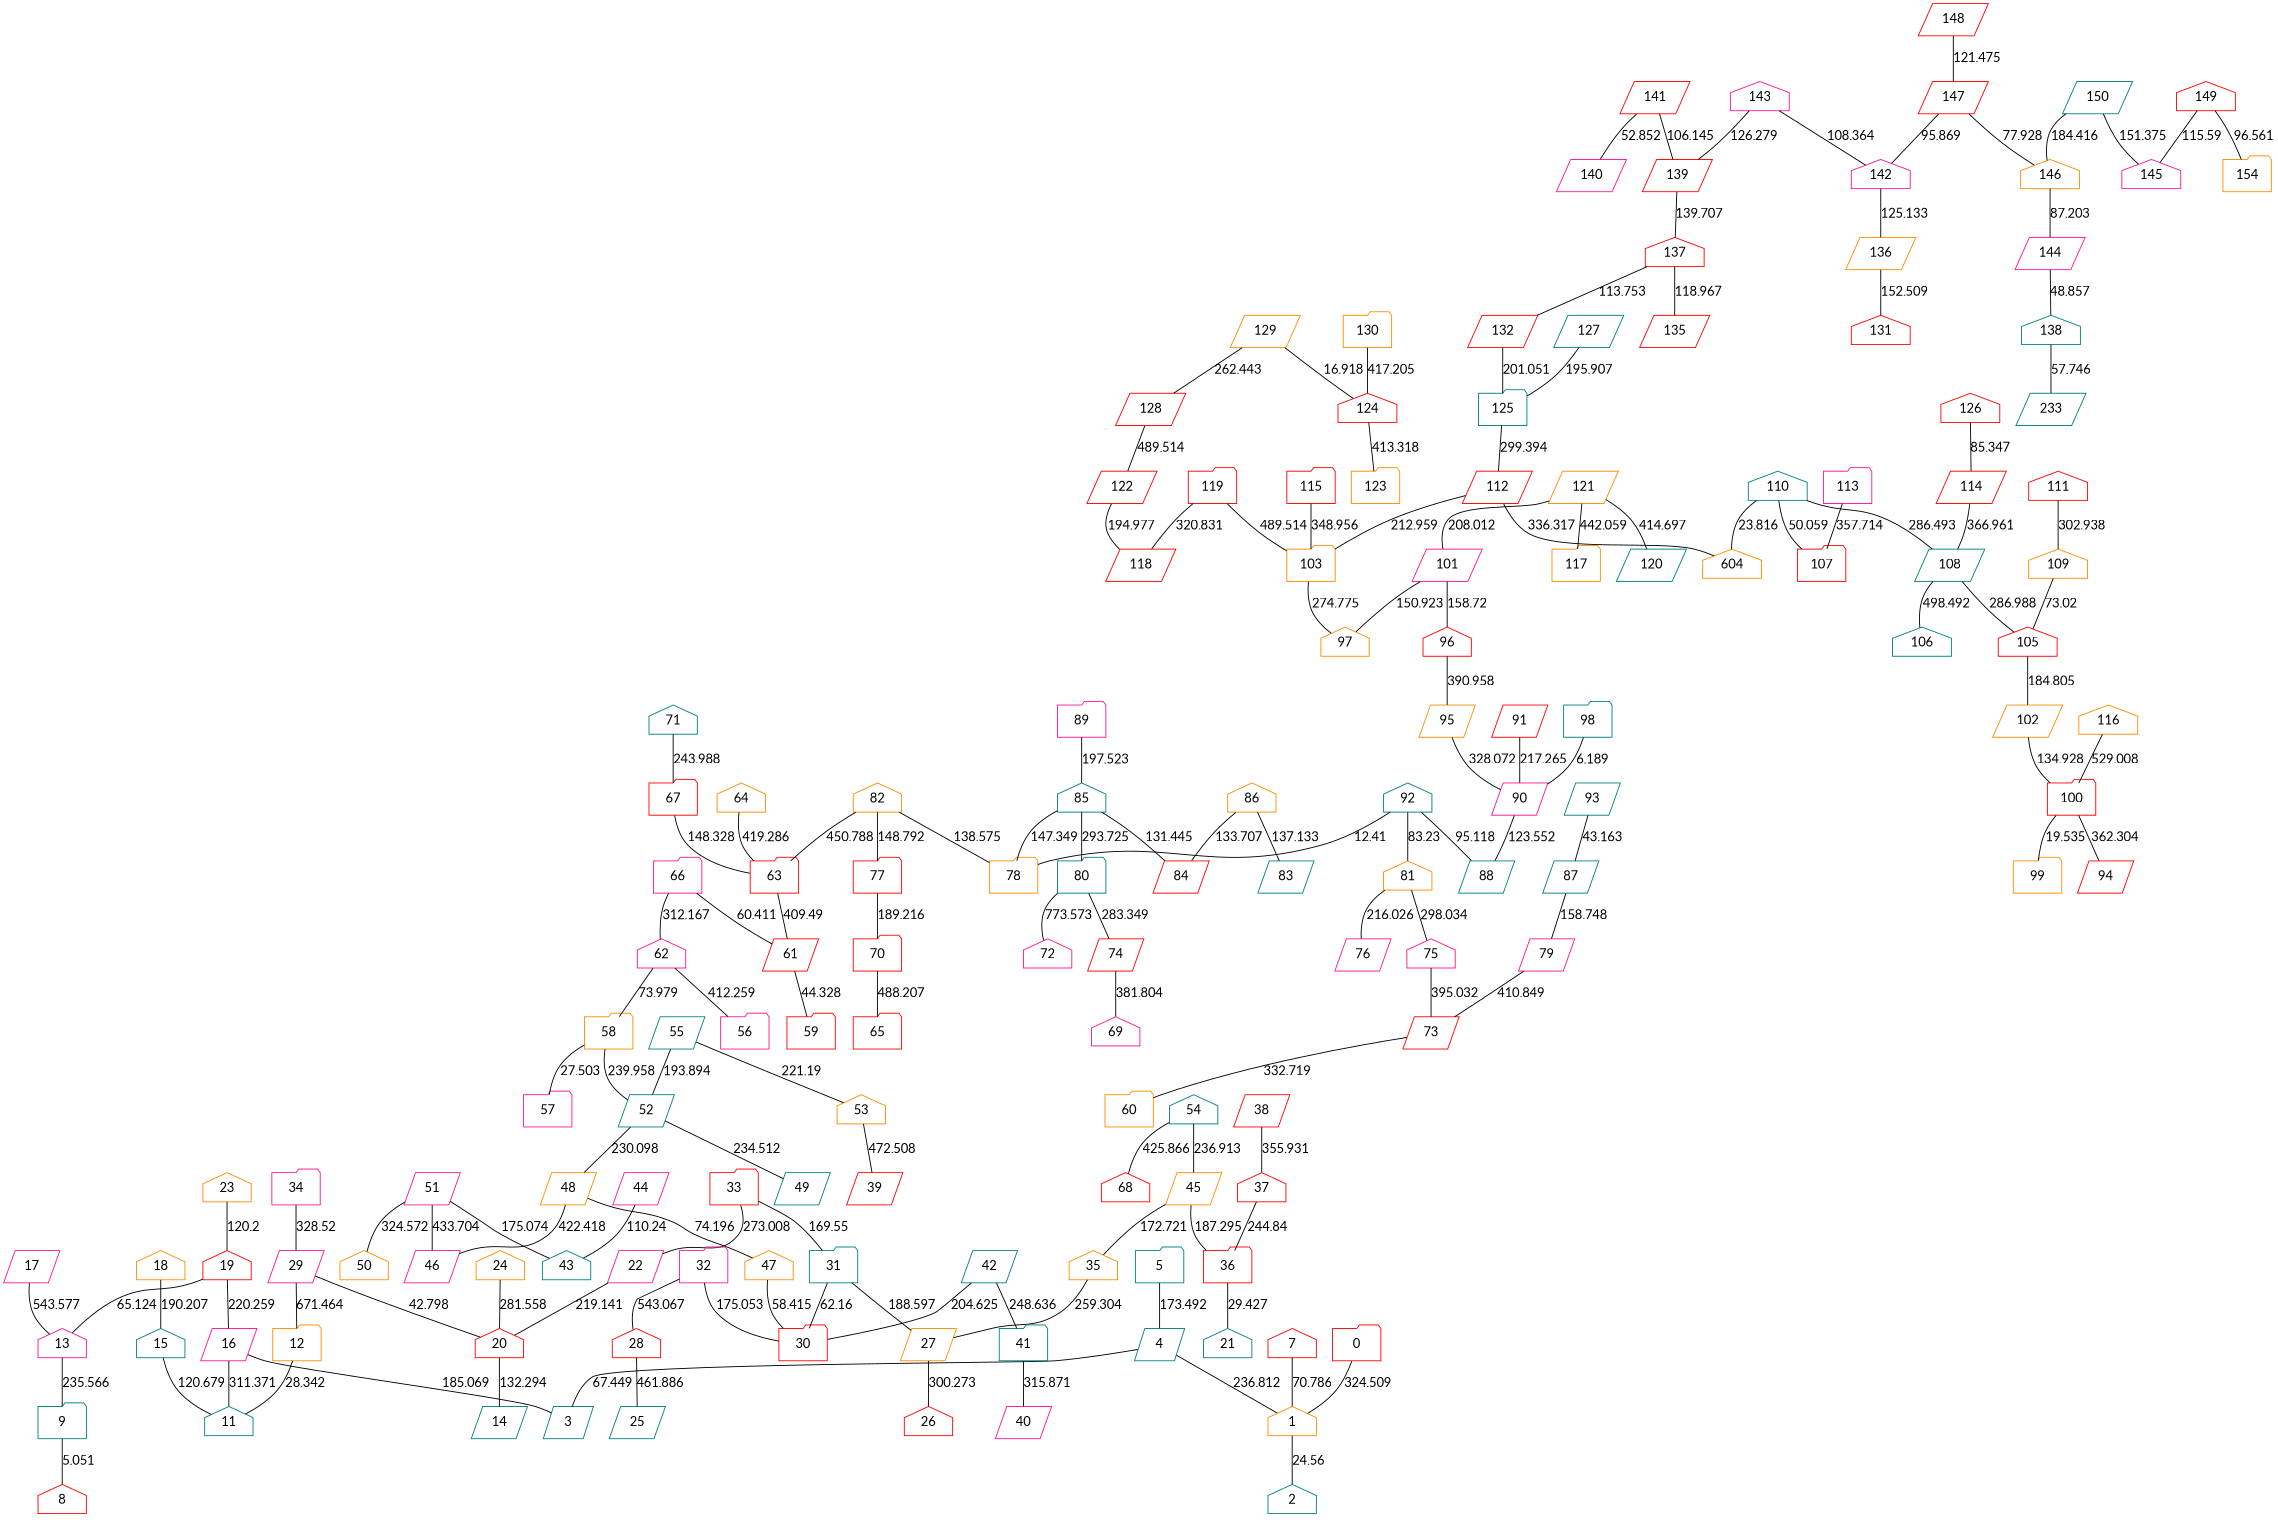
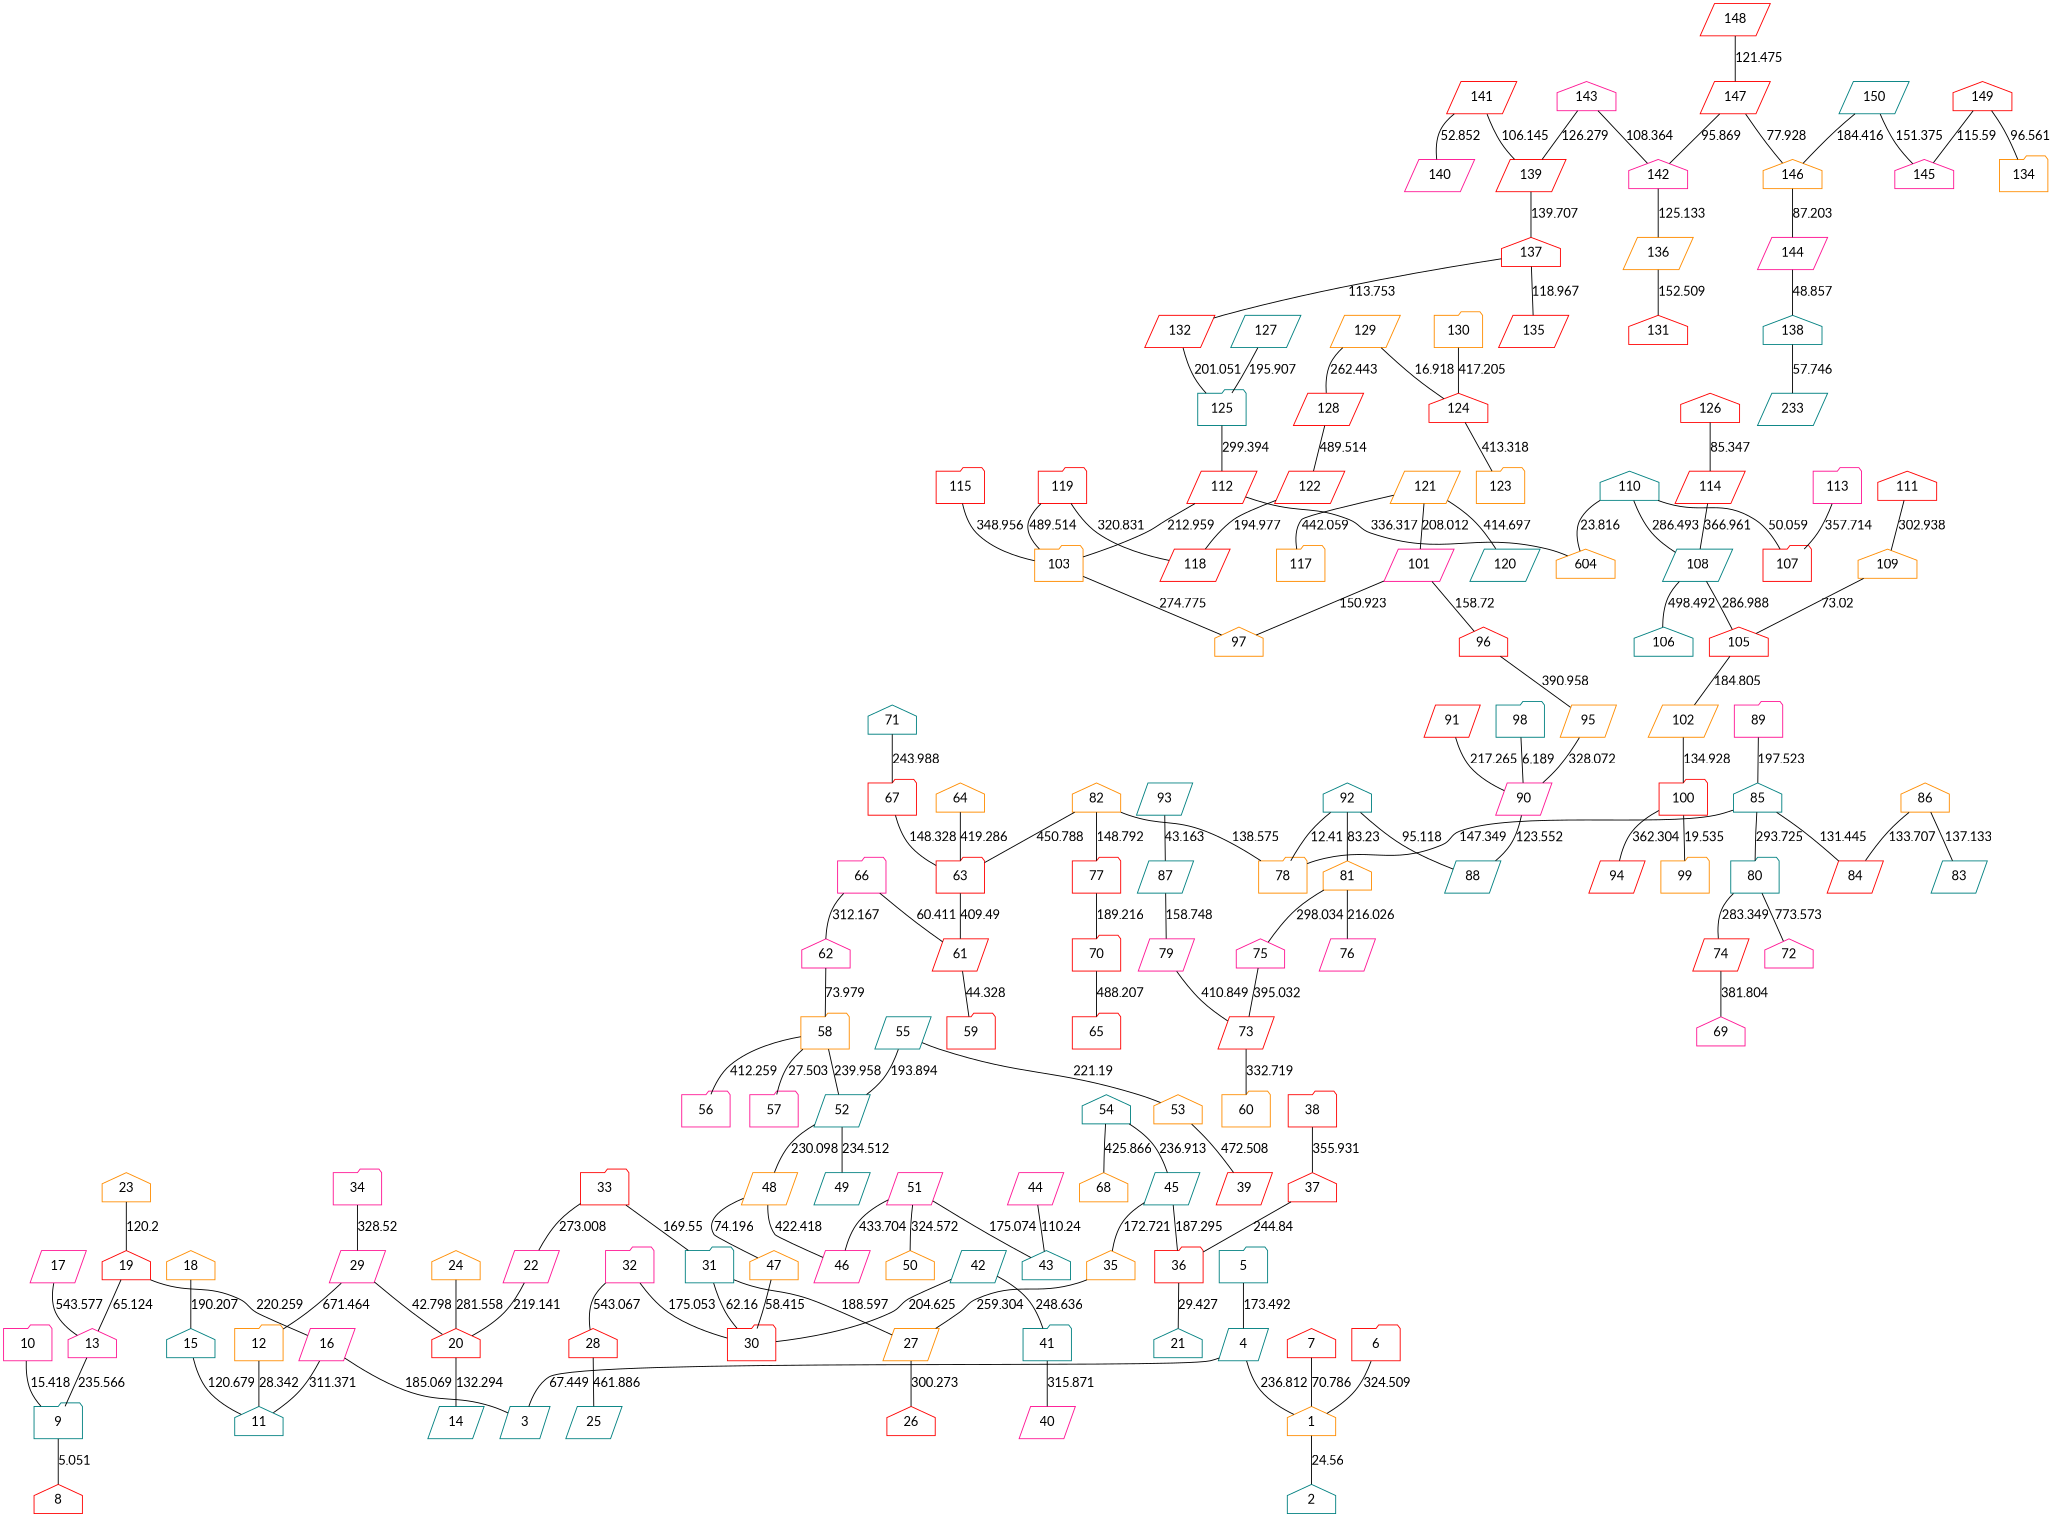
node "154": label "154" -> "134"
node "116": removed
edge "62" -- "56": now "58" -- "56"
node "38": shape parallelogram -> folder
node "68": color red -> darkorange
node "45": color darkorange -> teal
node "10": added
node "0": label "0" -> "6"
